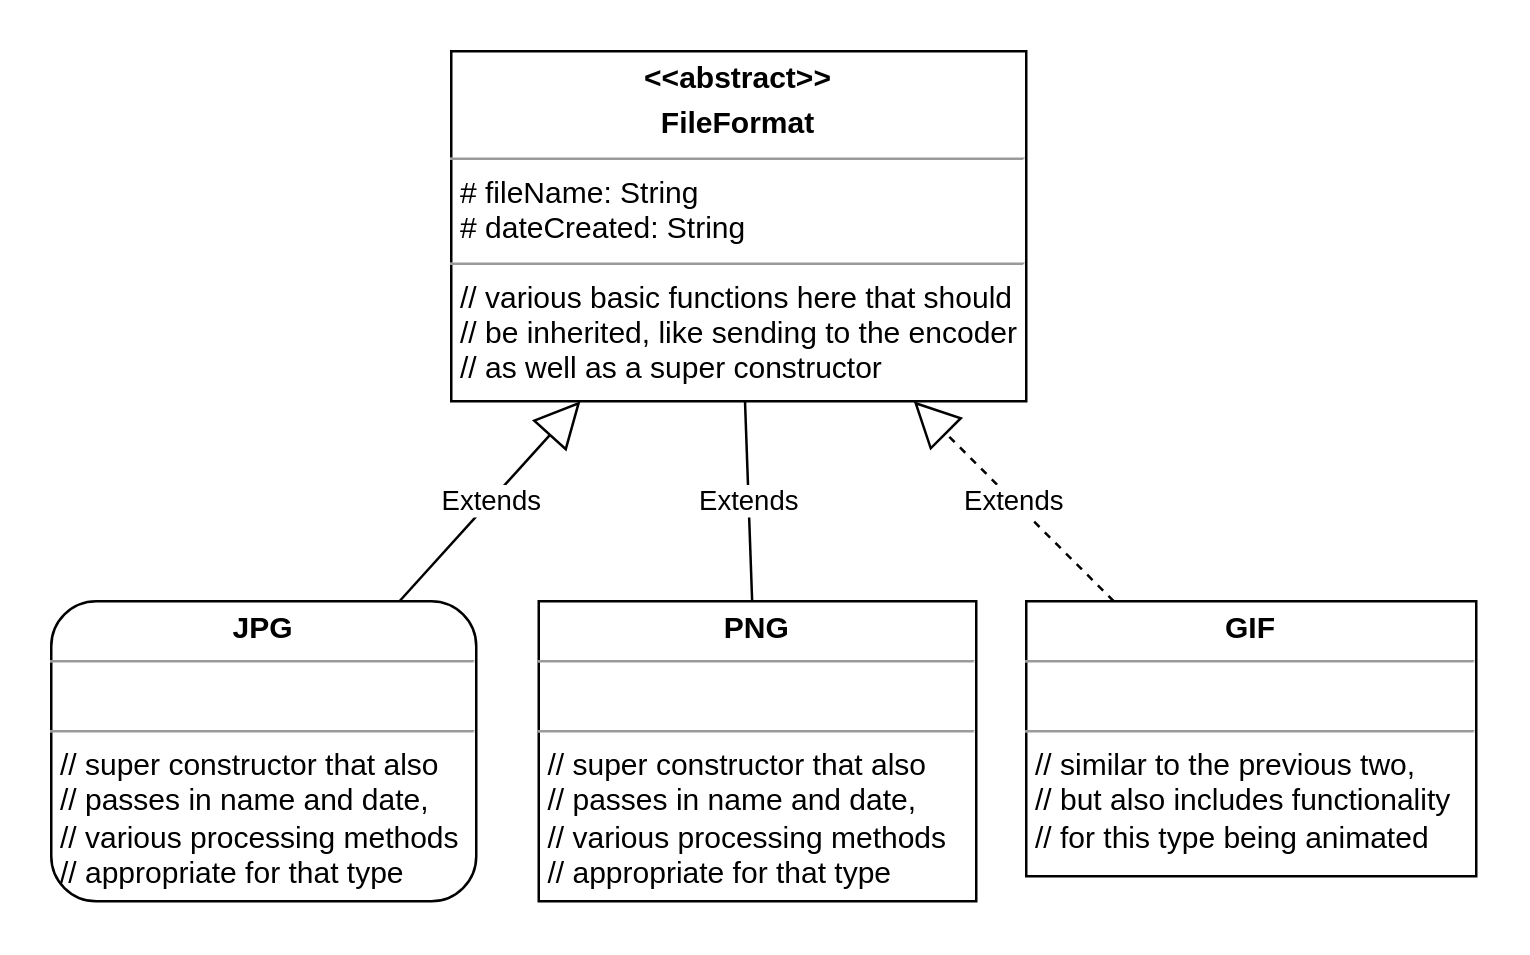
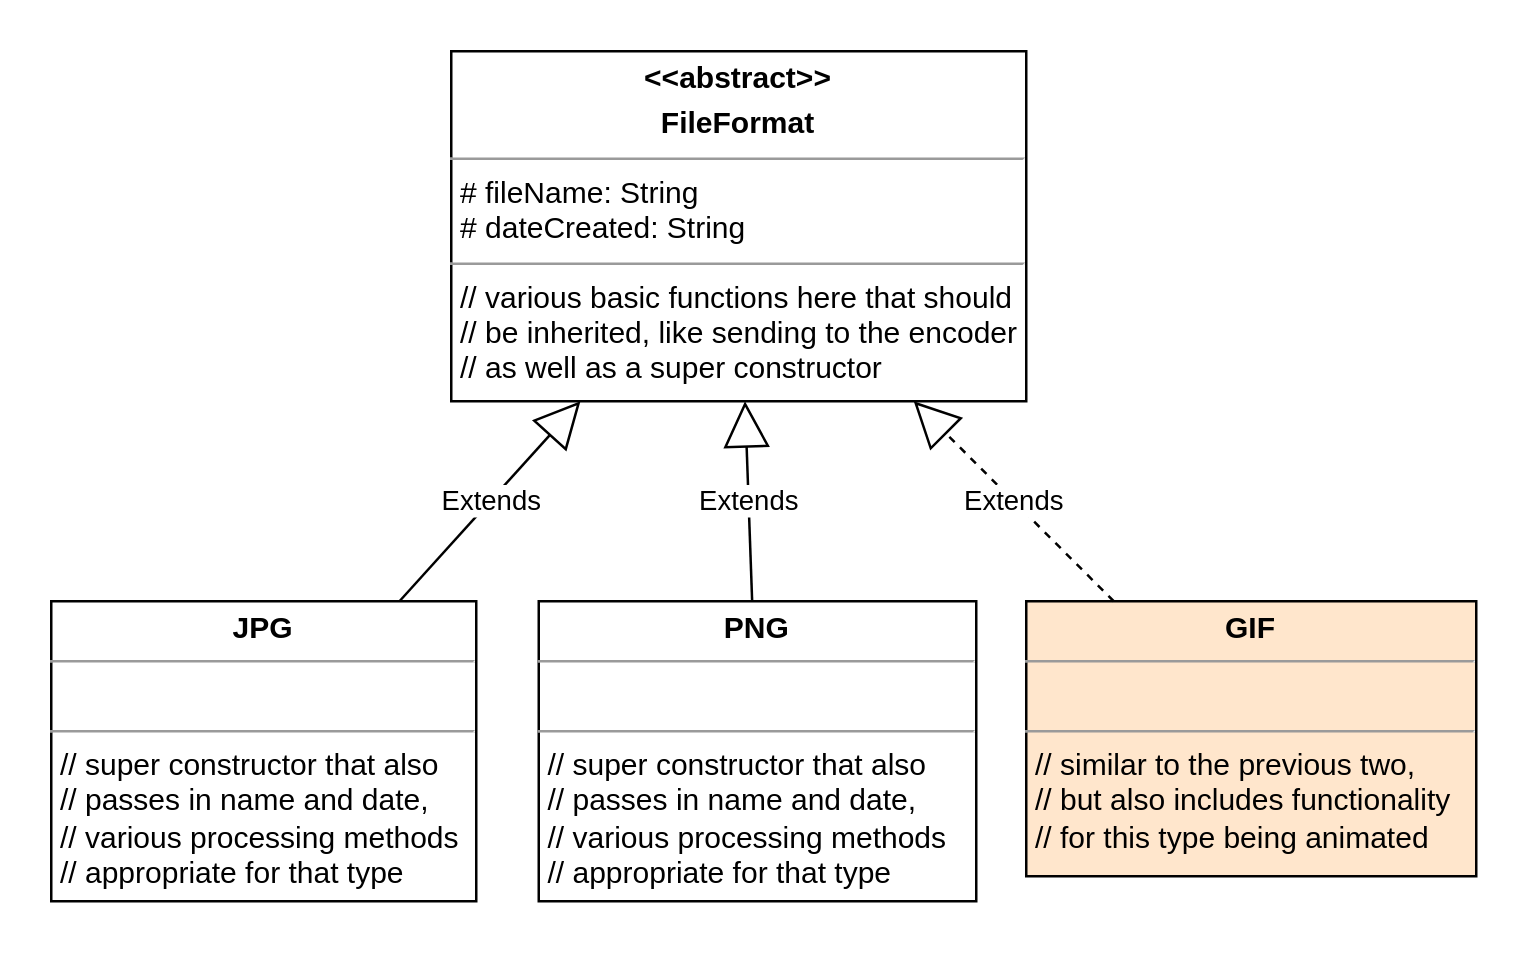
edge "<<abstract>> FileFormat # fileName: String # dateCreated: String // various basic functions here that should // be inherited, like sending to the encoder // as well as a super constructor" -- "PNG // super constructor that also // passes in name and date, // various processing methods // appropriate for that type": arrowhead none -> block
node "GIF // similar to the previous two, // but also includes functionality // for this type being animated": fillcolor #ffffff -> #ffe6cc
node "JPG // super constructor that also // passes in name and date, // various processing methods // appropriate for that type": shape rounded rectangle -> rectangle
